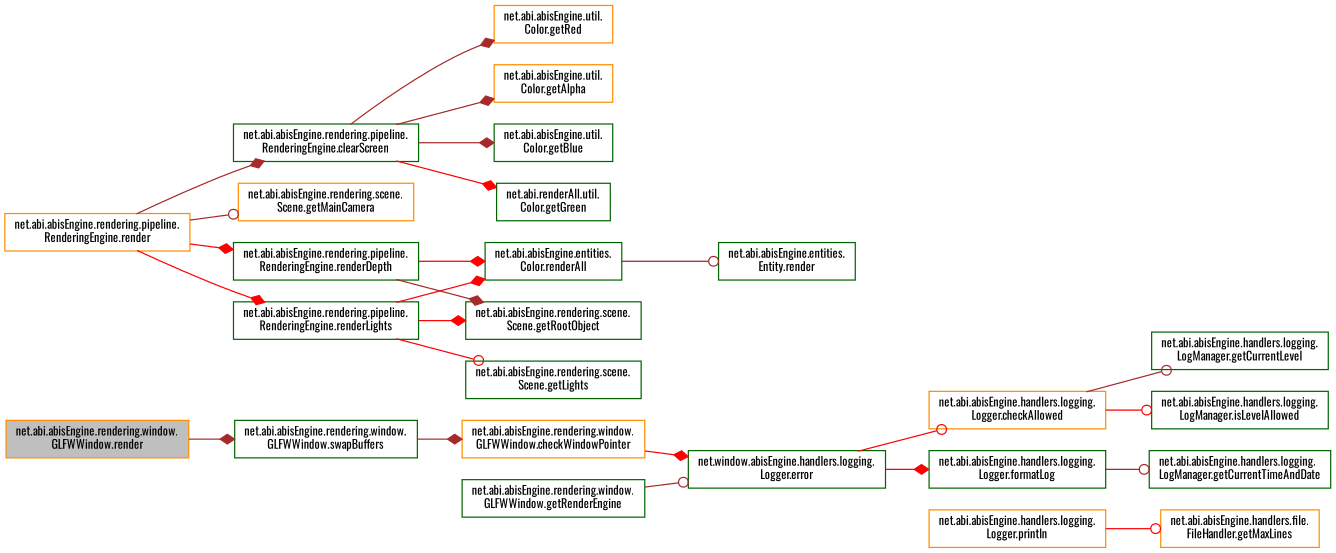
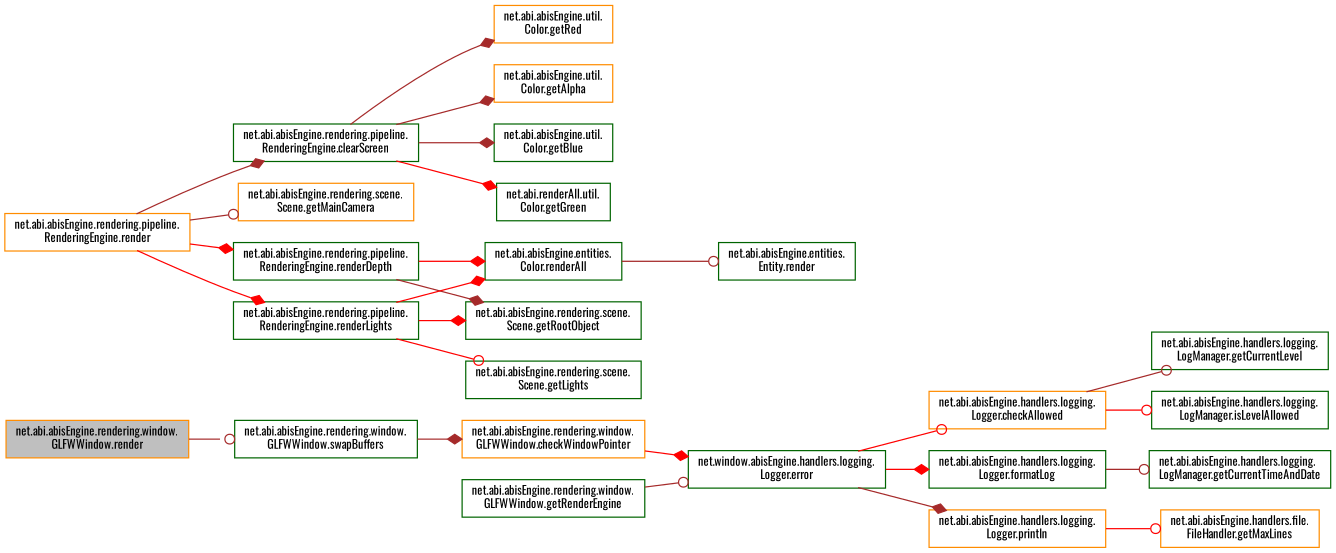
edge "net.abi.abisEngine.rendering.window. GLFWWindow.render" -> "net.abi.abisEngine.rendering.window. GLFWWindow.swapBuffers": arrowhead diamond -> odot
edge "net.window.abisEngine.handlers.logging. Logger.error" -> "net.abi.abisEngine.handlers.logging. Logger.println": added
